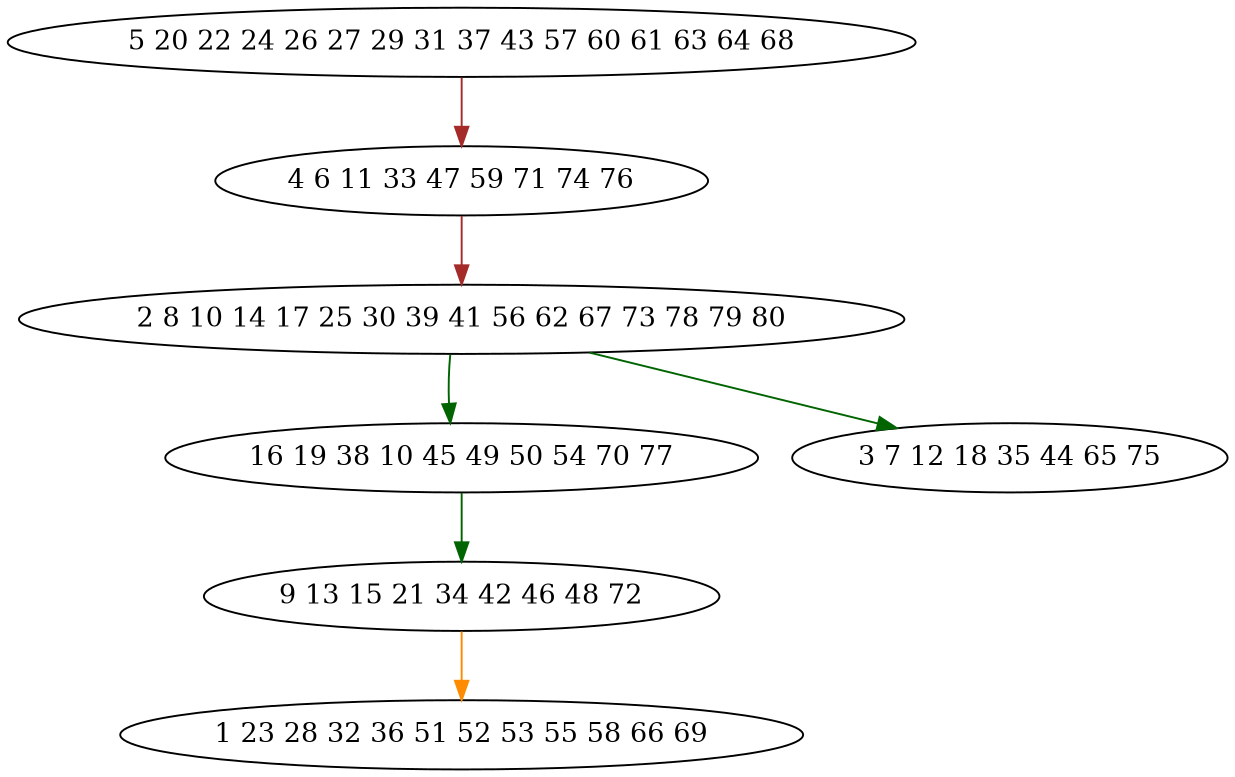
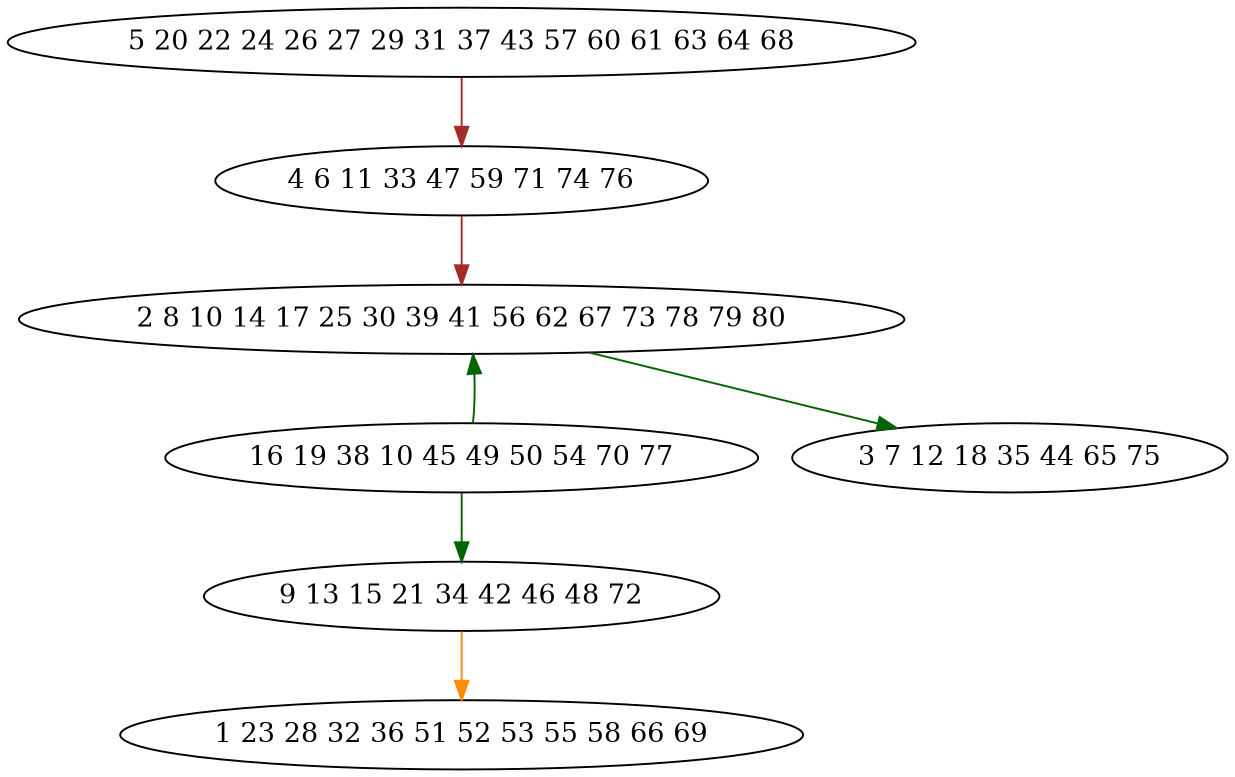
edge "2 8 10 14 17 25 30 39 41 56 62 67 73 78 79 80" -> "16 19 38 10 45 49 50 54 70 77": reversed
